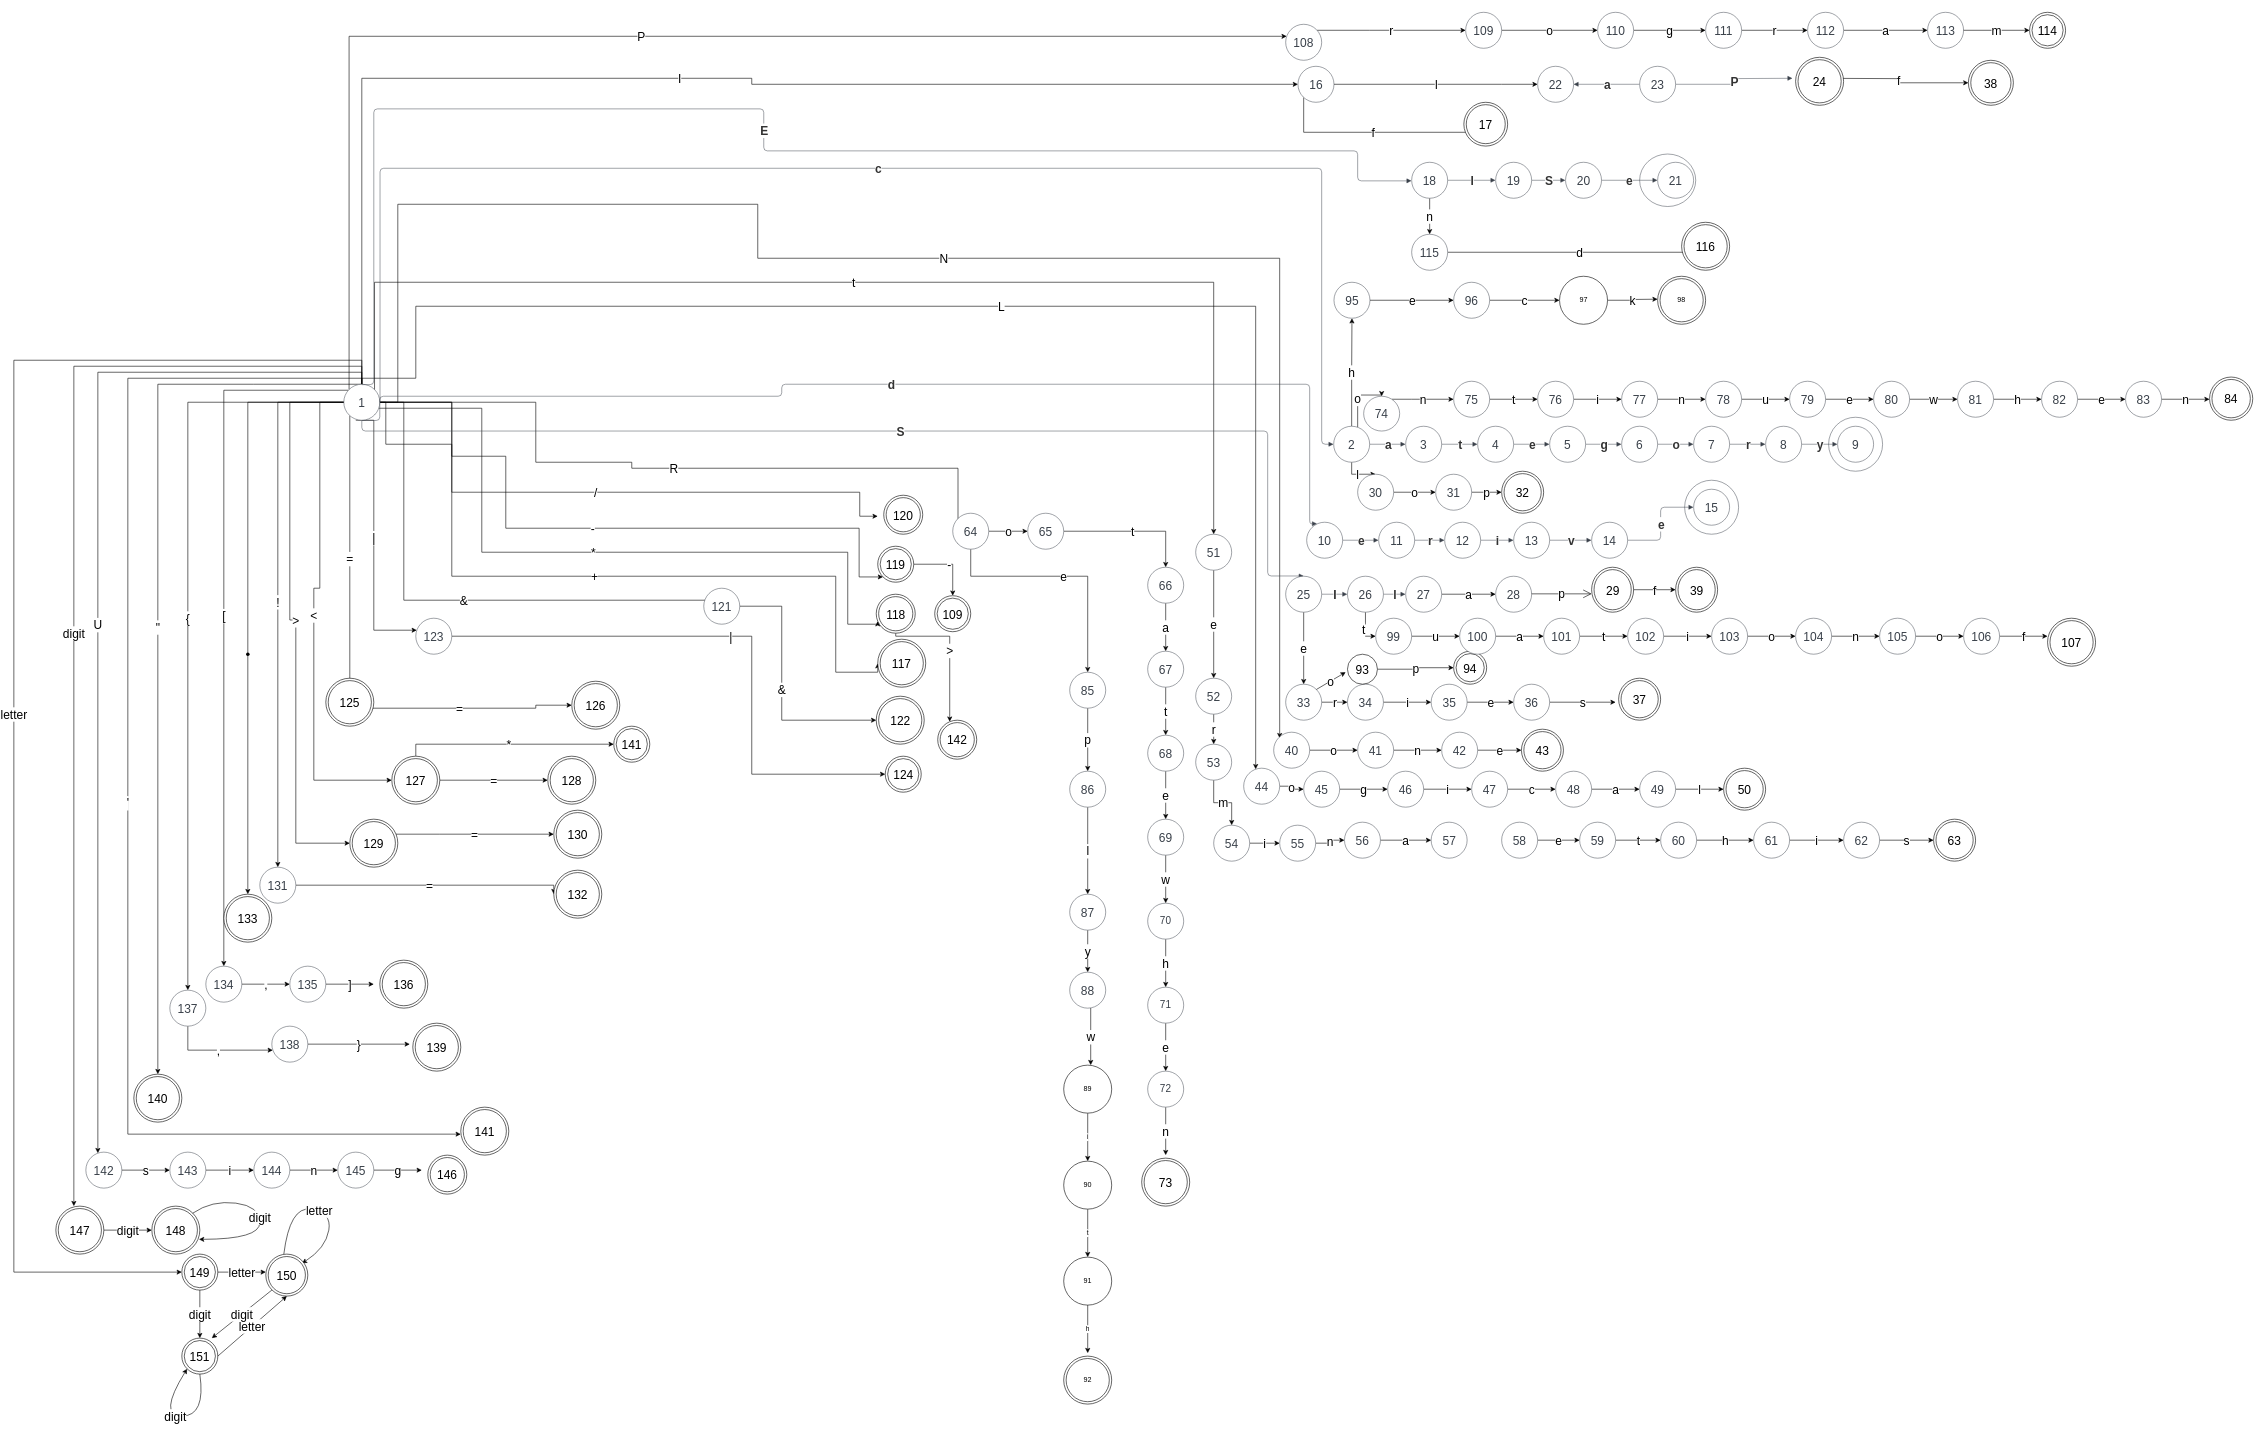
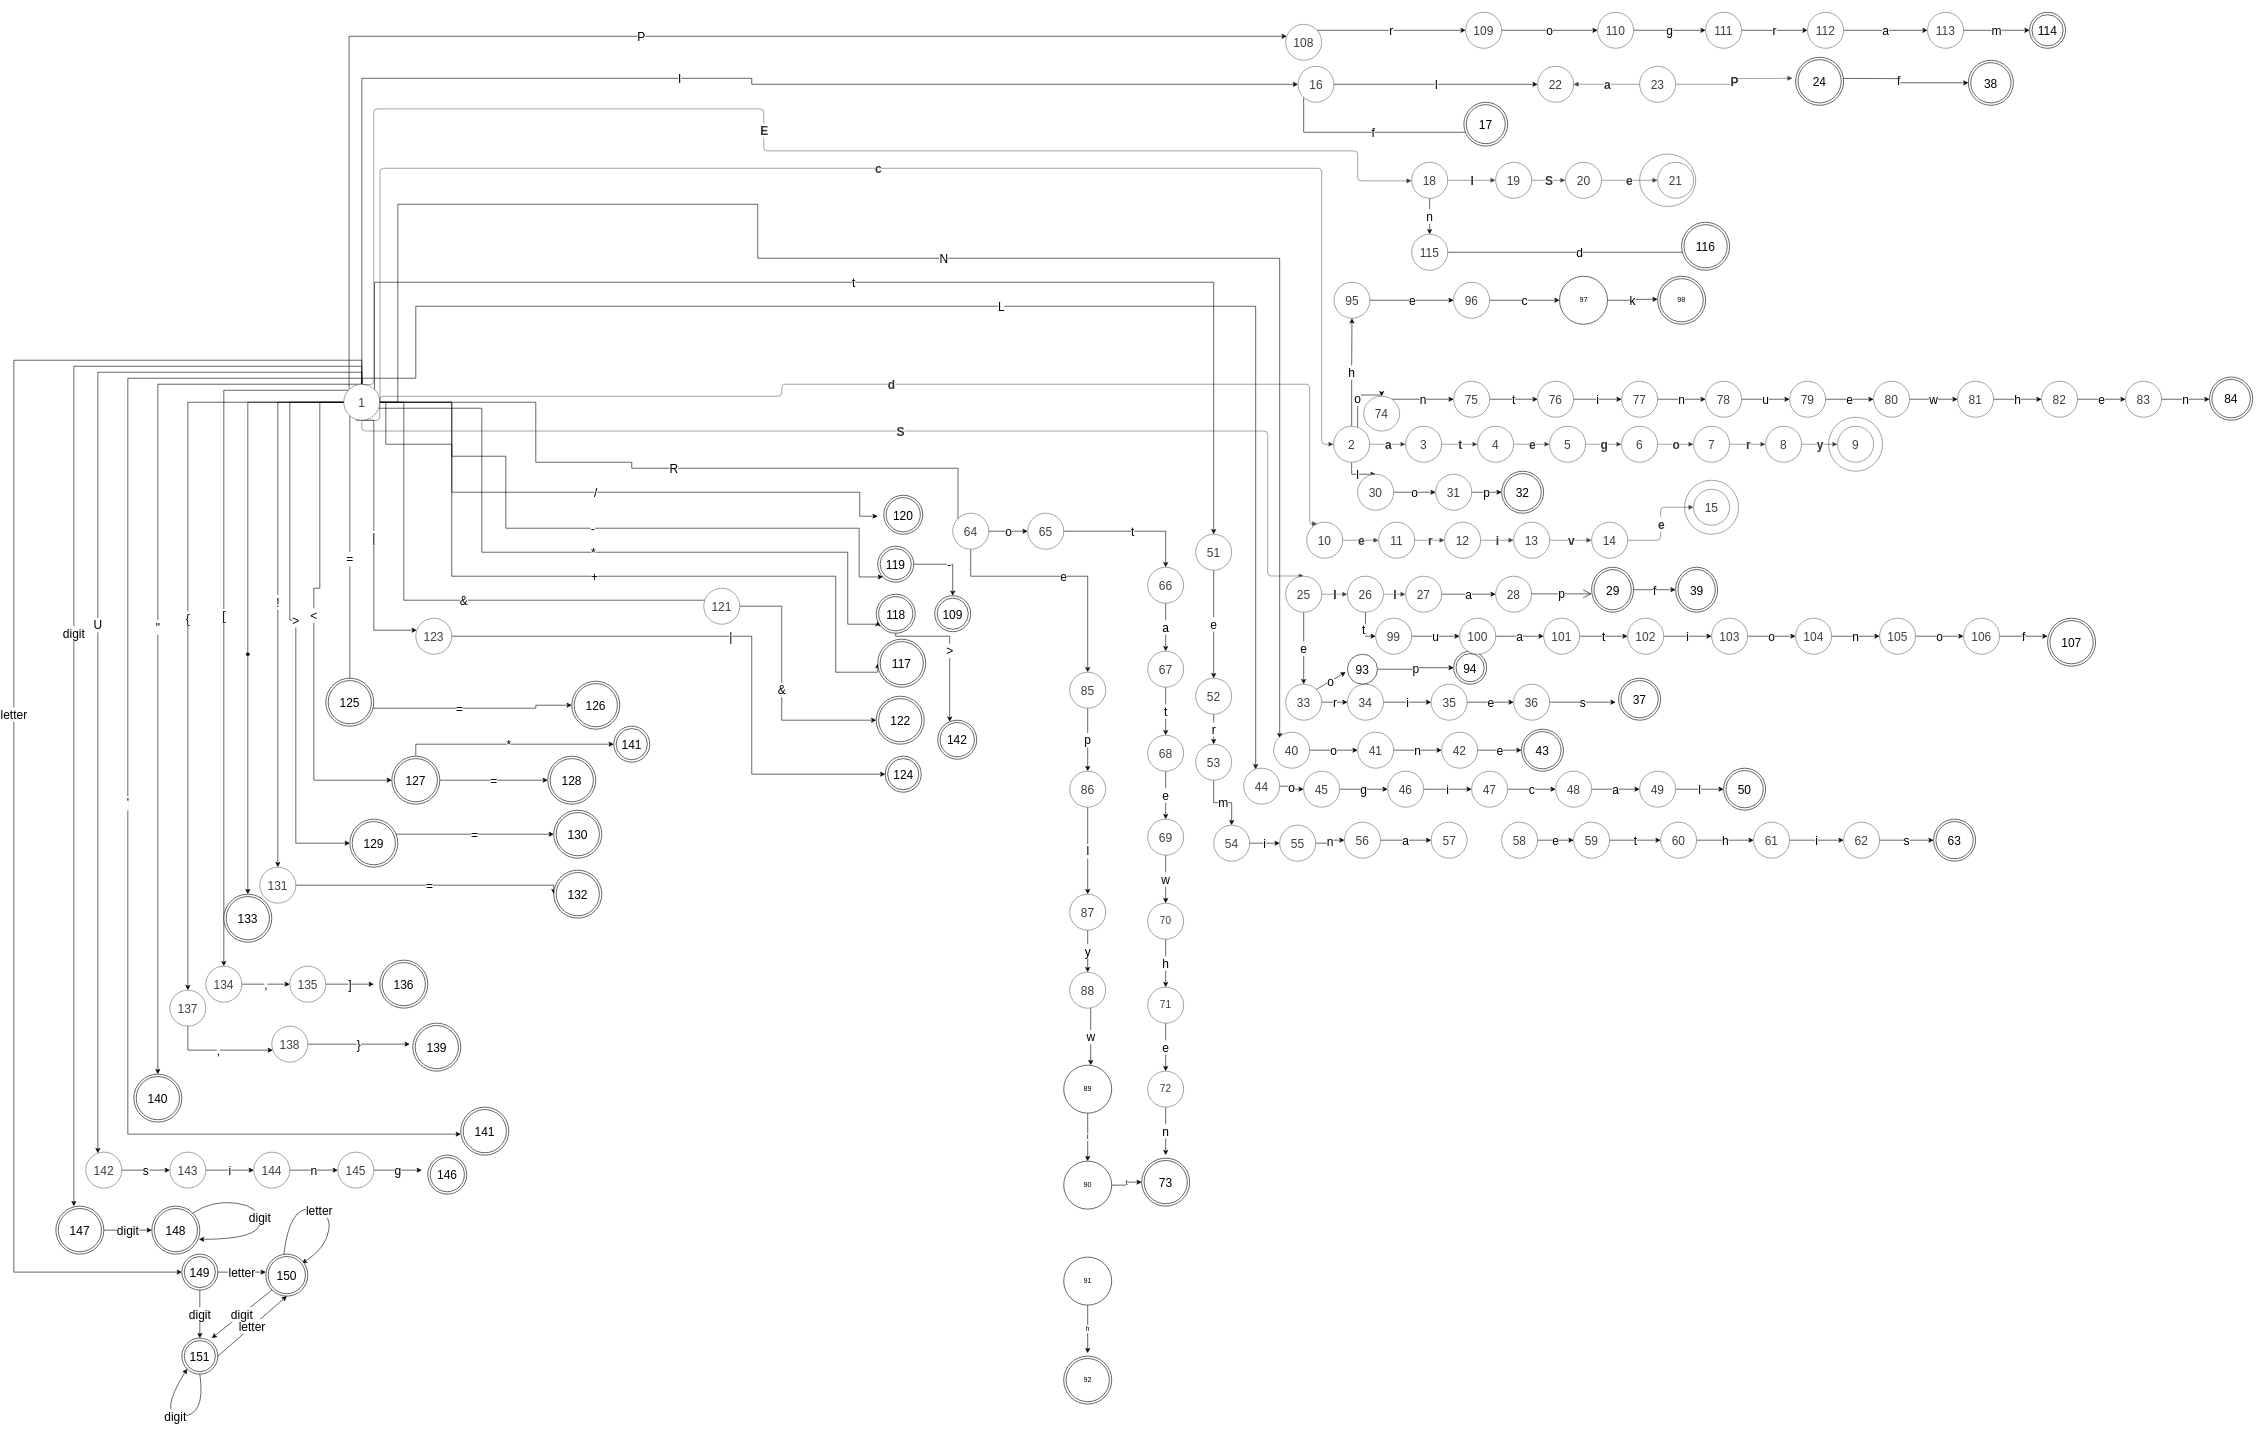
node "59": moved (1598, 840) -> (1592, 840)
edge "90" -> "91": now "90" -> "73"
